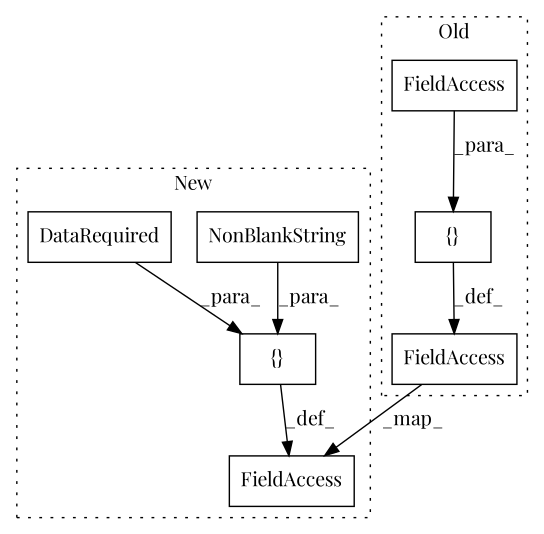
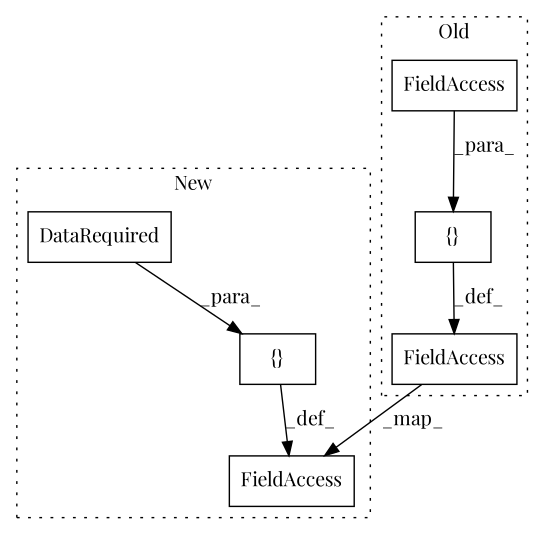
node "NonBlankString": removed
